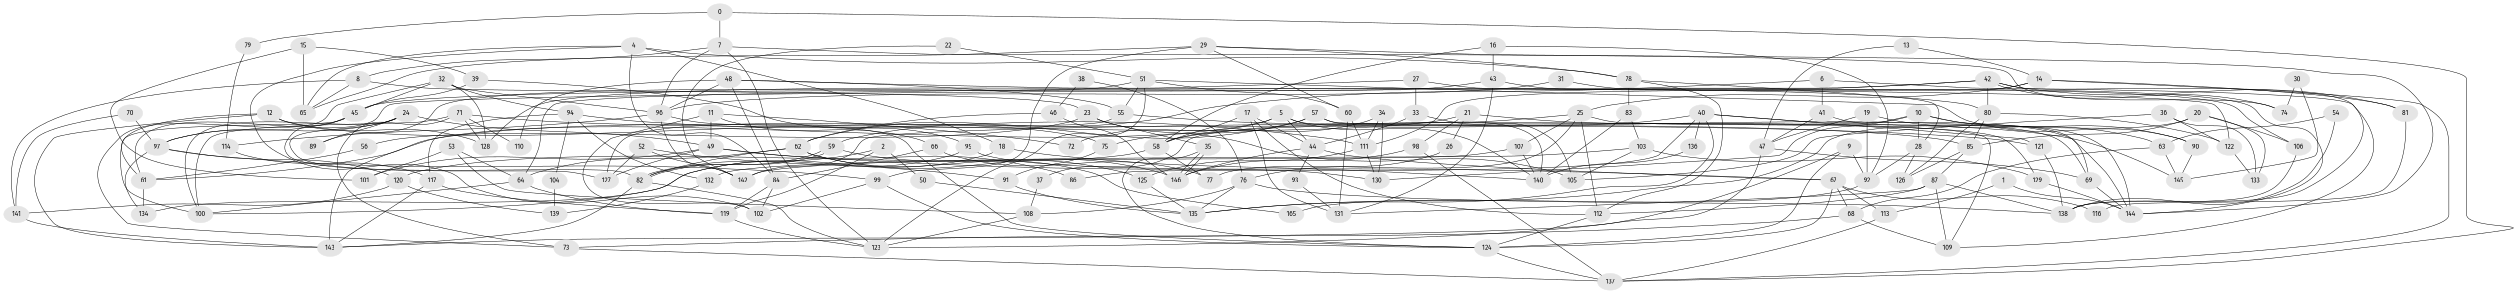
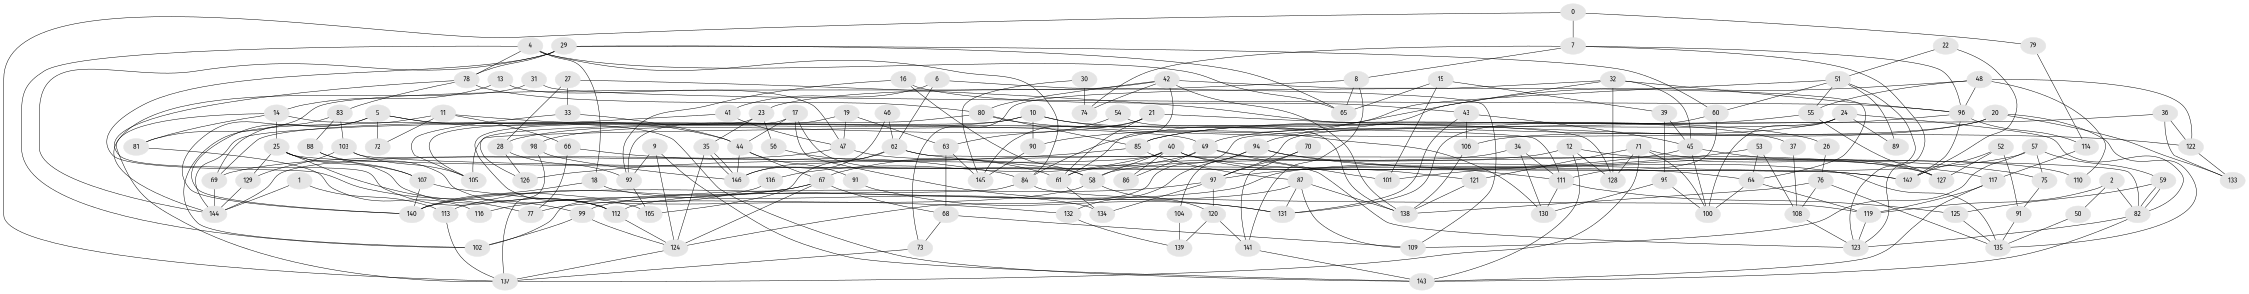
node "38": removed
node "88": added
edge "71" -- "73": now "71" -- "137"
